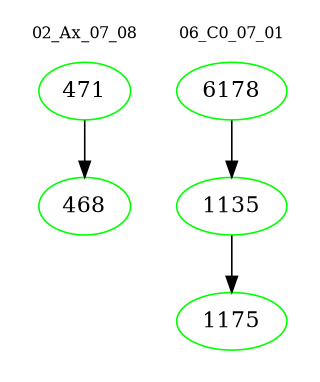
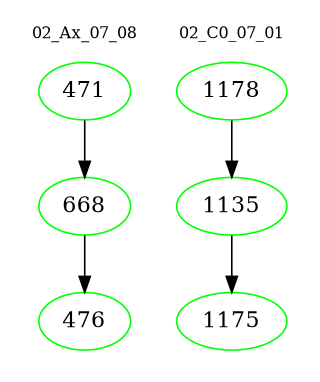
cluster "06_C0_07_01": label "06_C0_07_01" -> "02_C0_07_01"
node "6178": label "6178" -> "1178"
node "468": label "468" -> "668"
node "476": added
